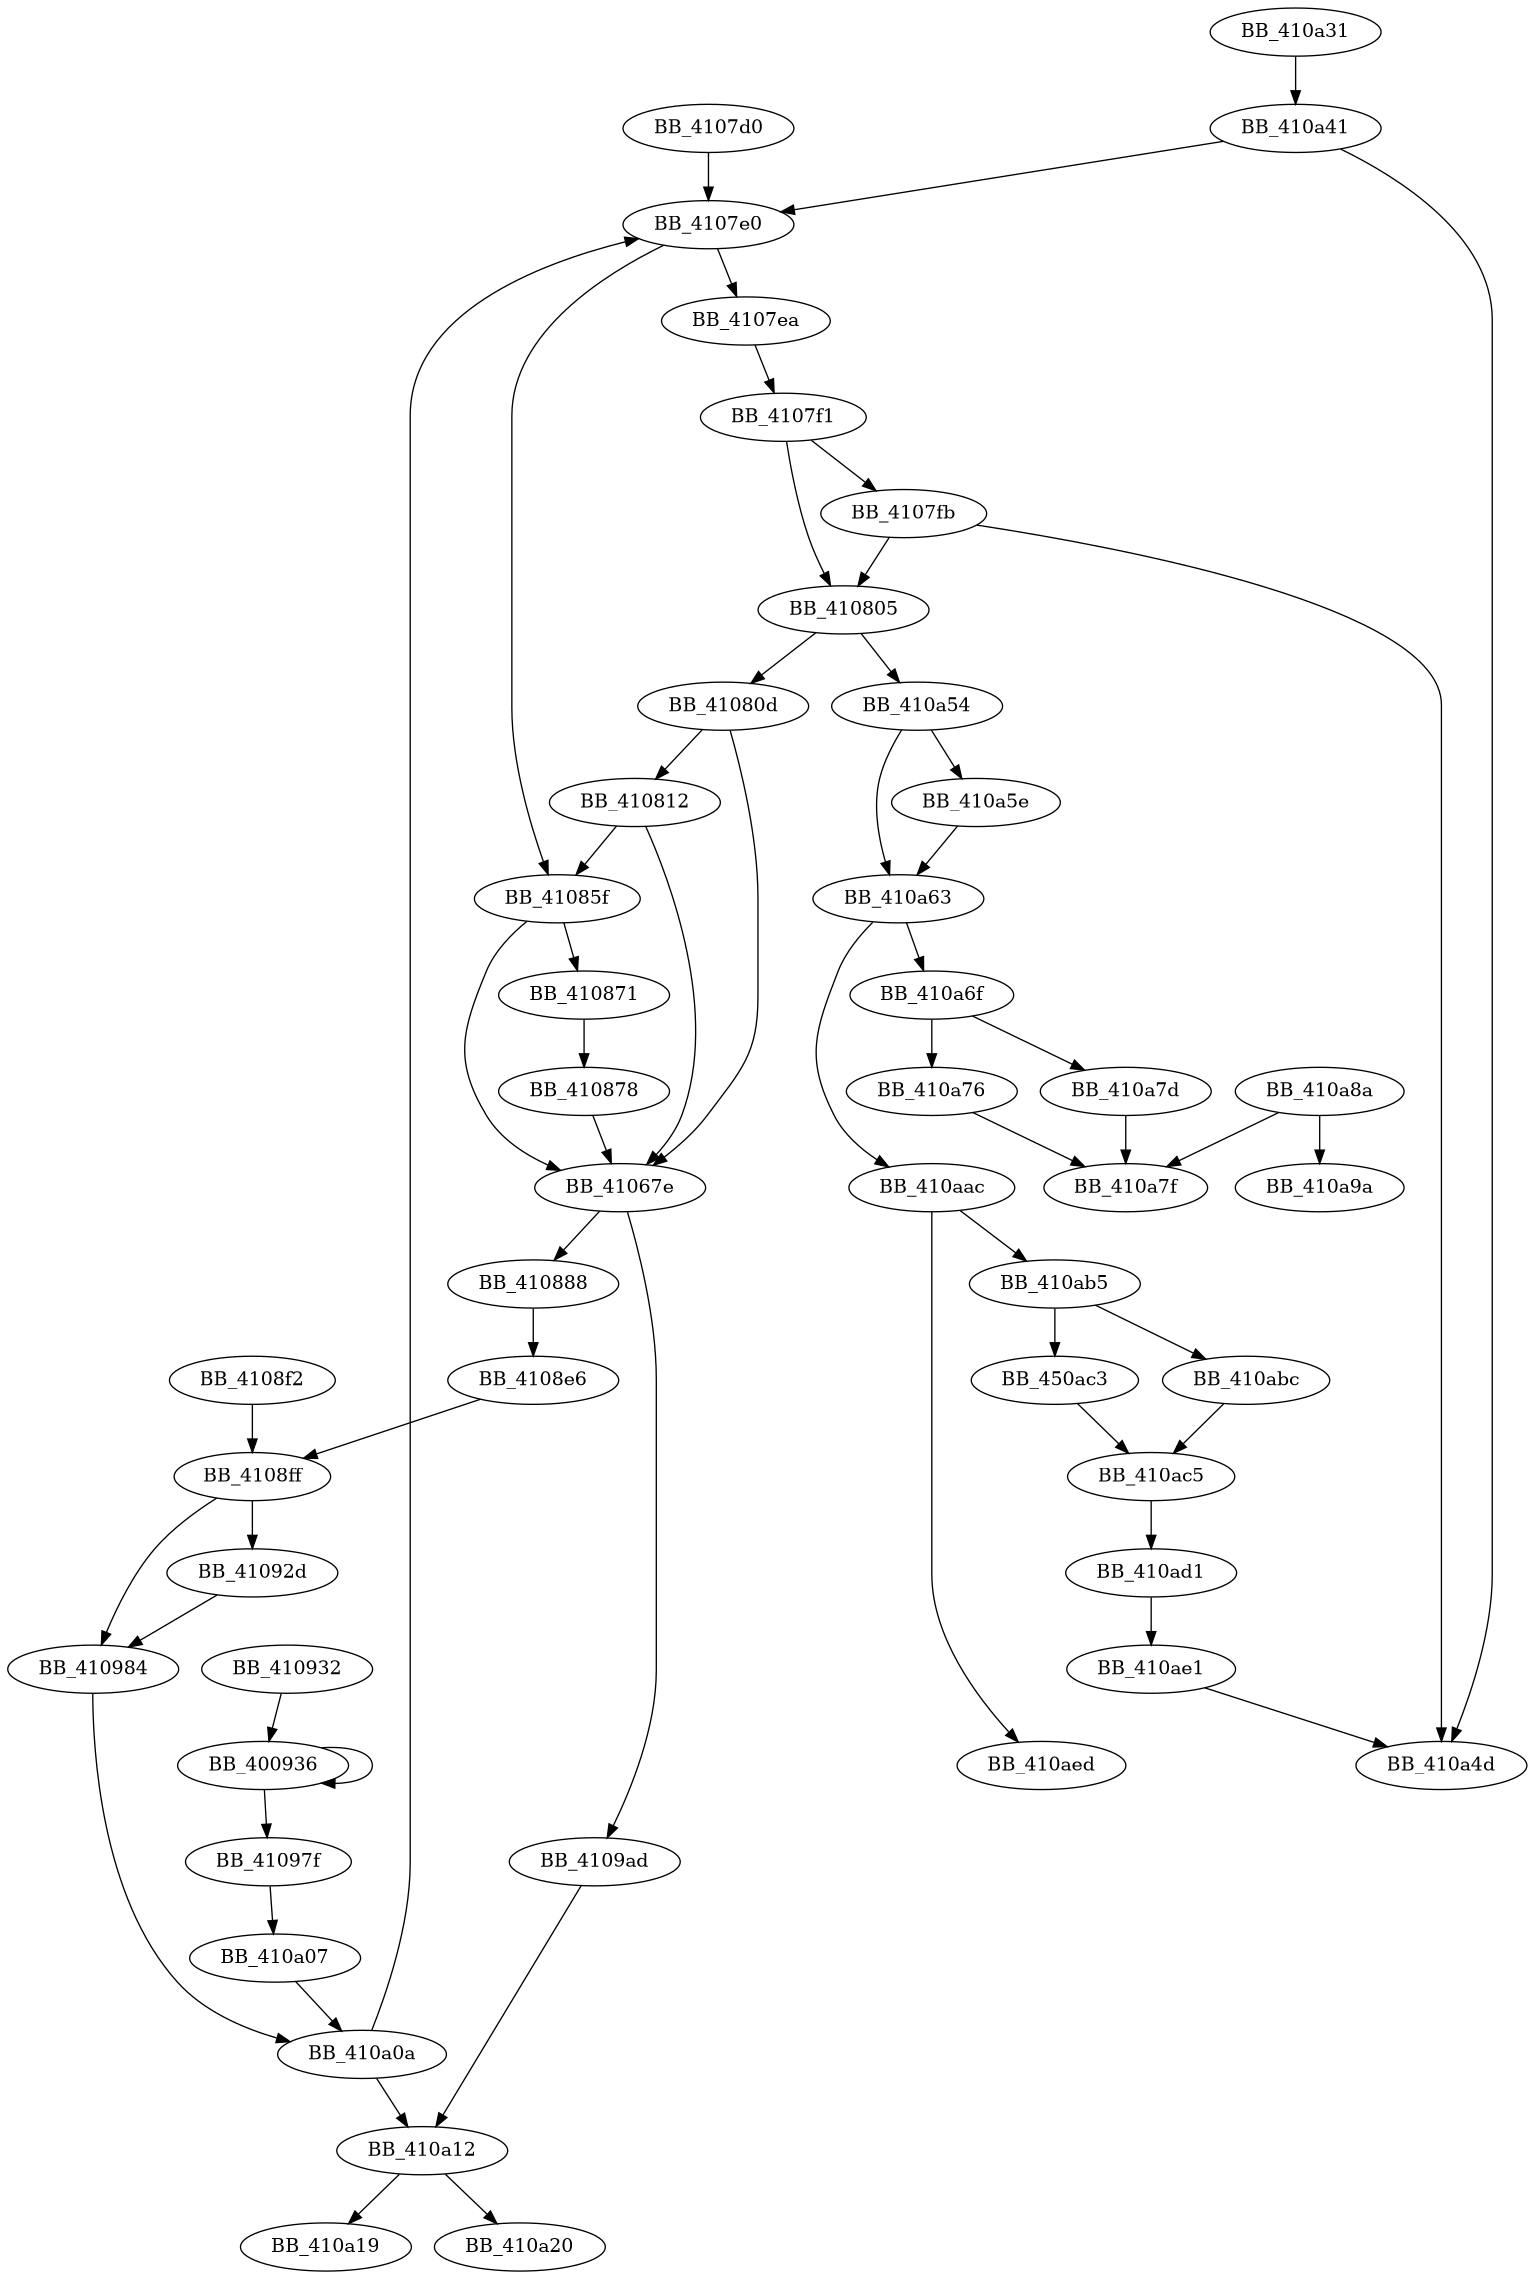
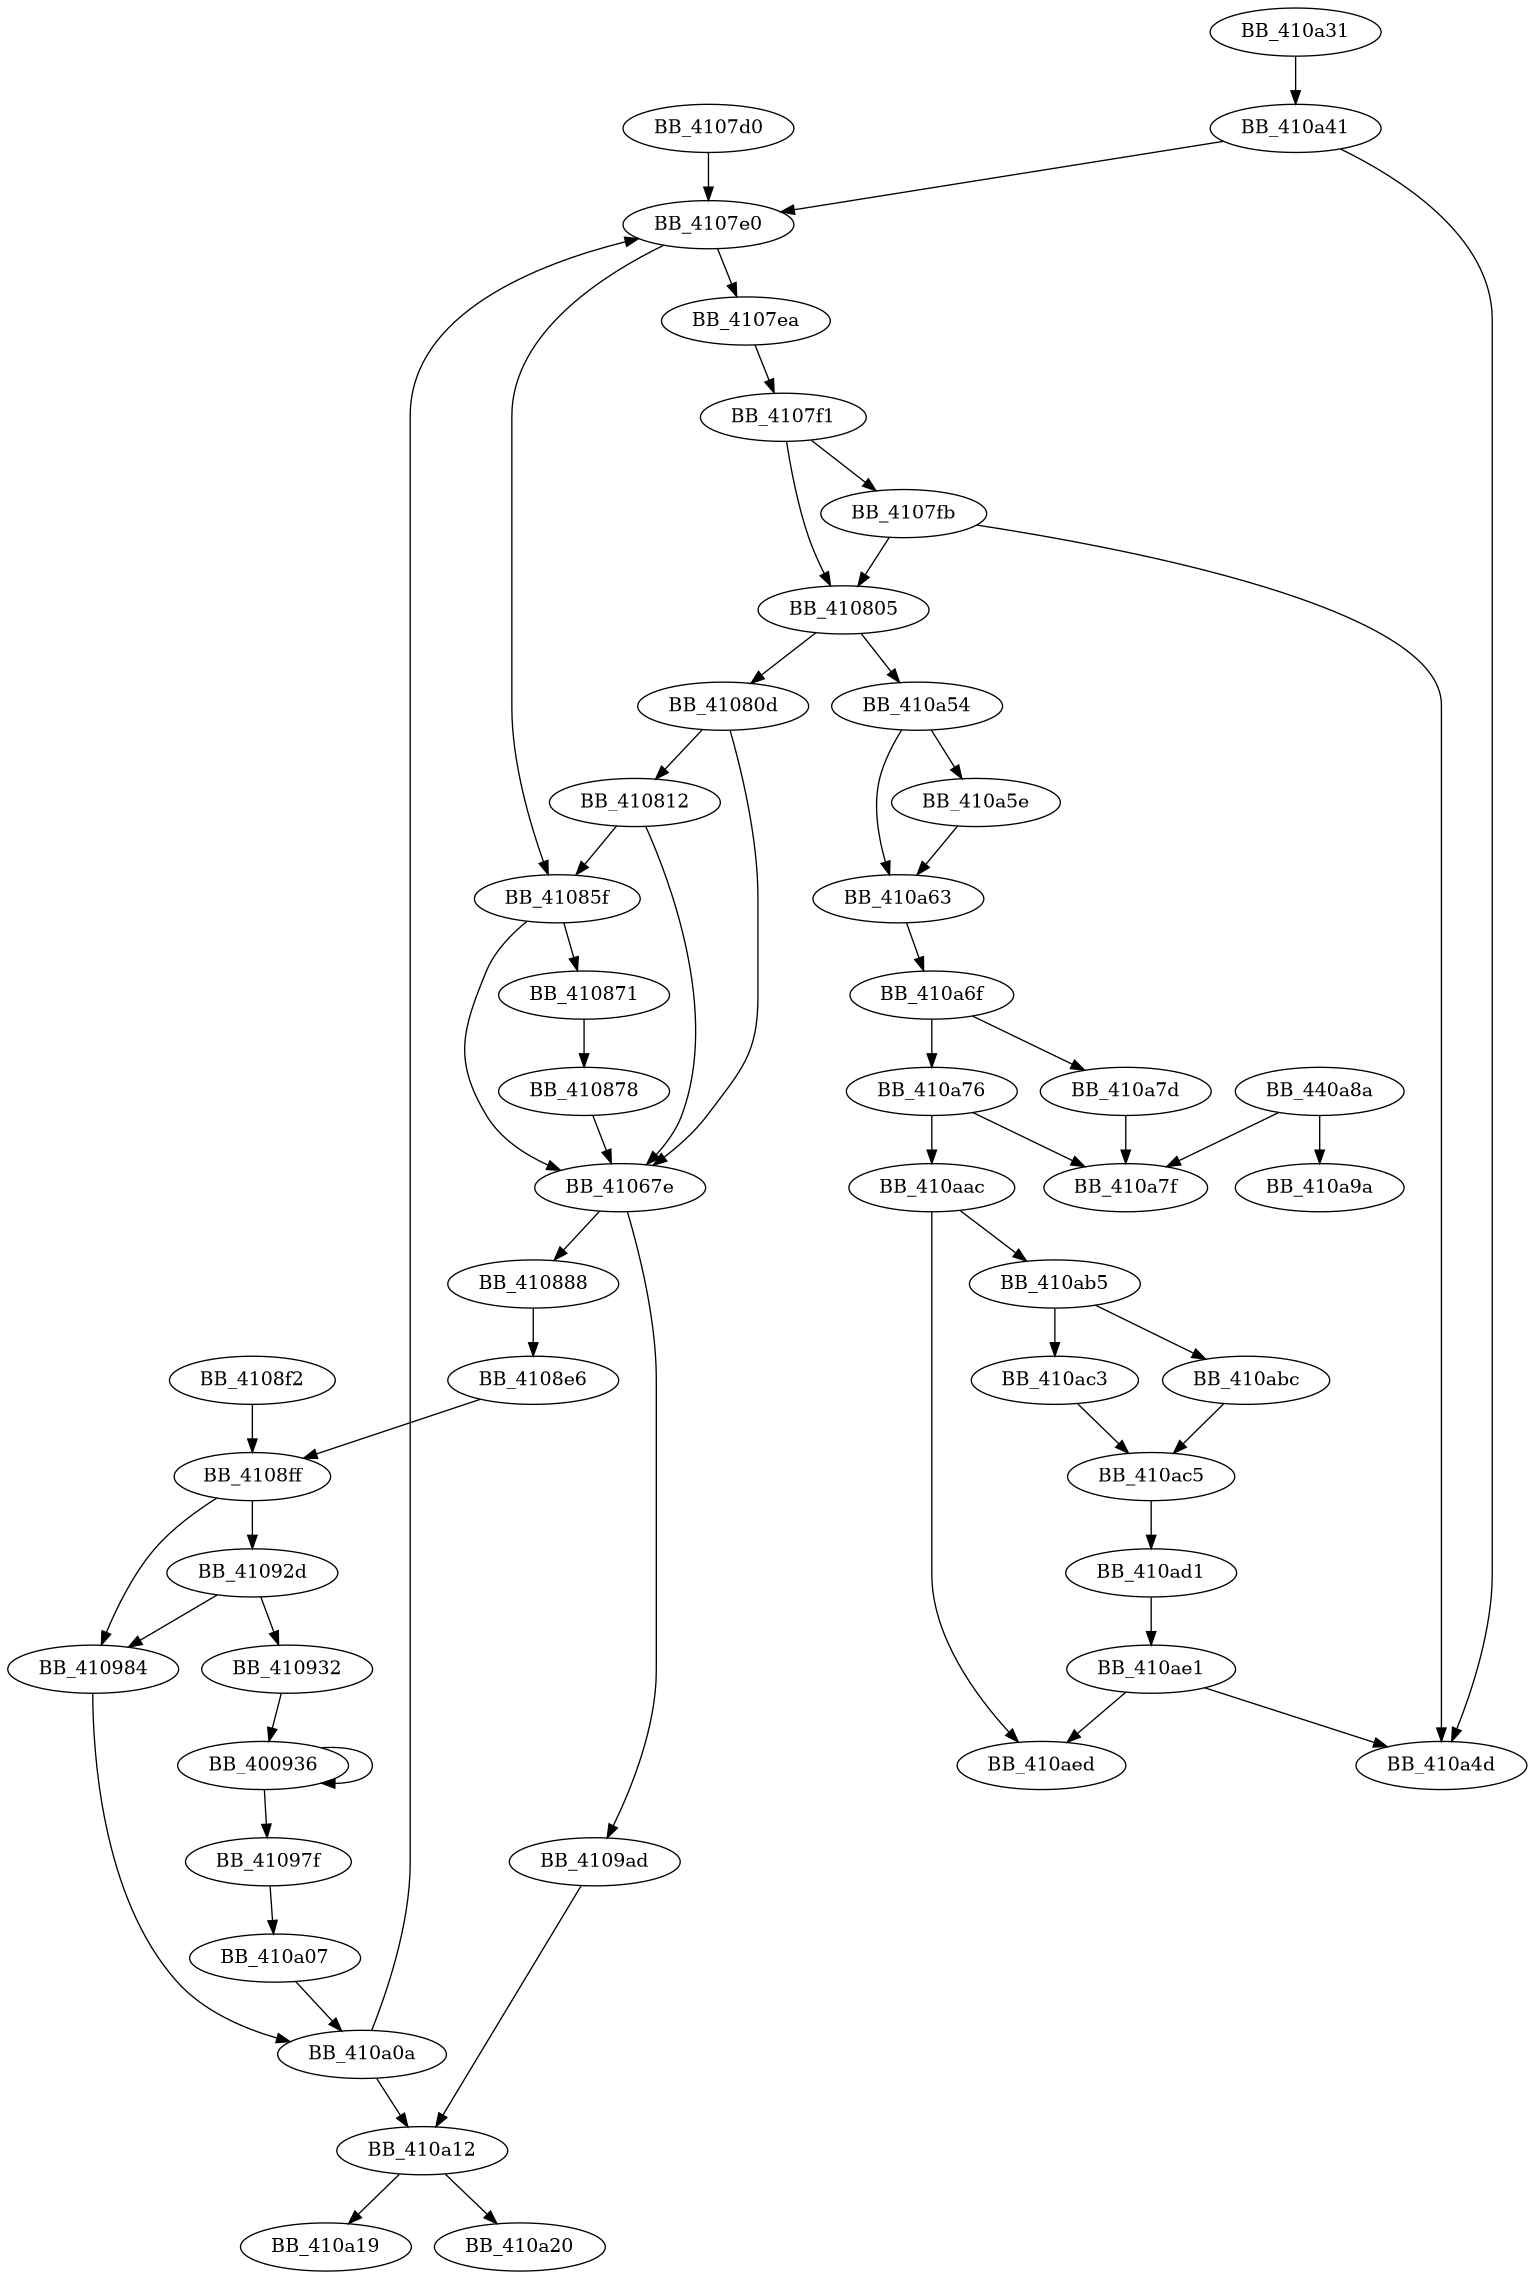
edge "BB_410a63" -> "BB_410aac": now "BB_410a76" -> "BB_410aac"
node "BB_410a8a": label "BB_410a8a" -> "BB_440a8a"
node "BB_450ac3": label "BB_450ac3" -> "BB_410ac3"
edge "BB_41092d" -> "BB_410932": added
edge "BB_410ae1" -> "BB_410aed": added
